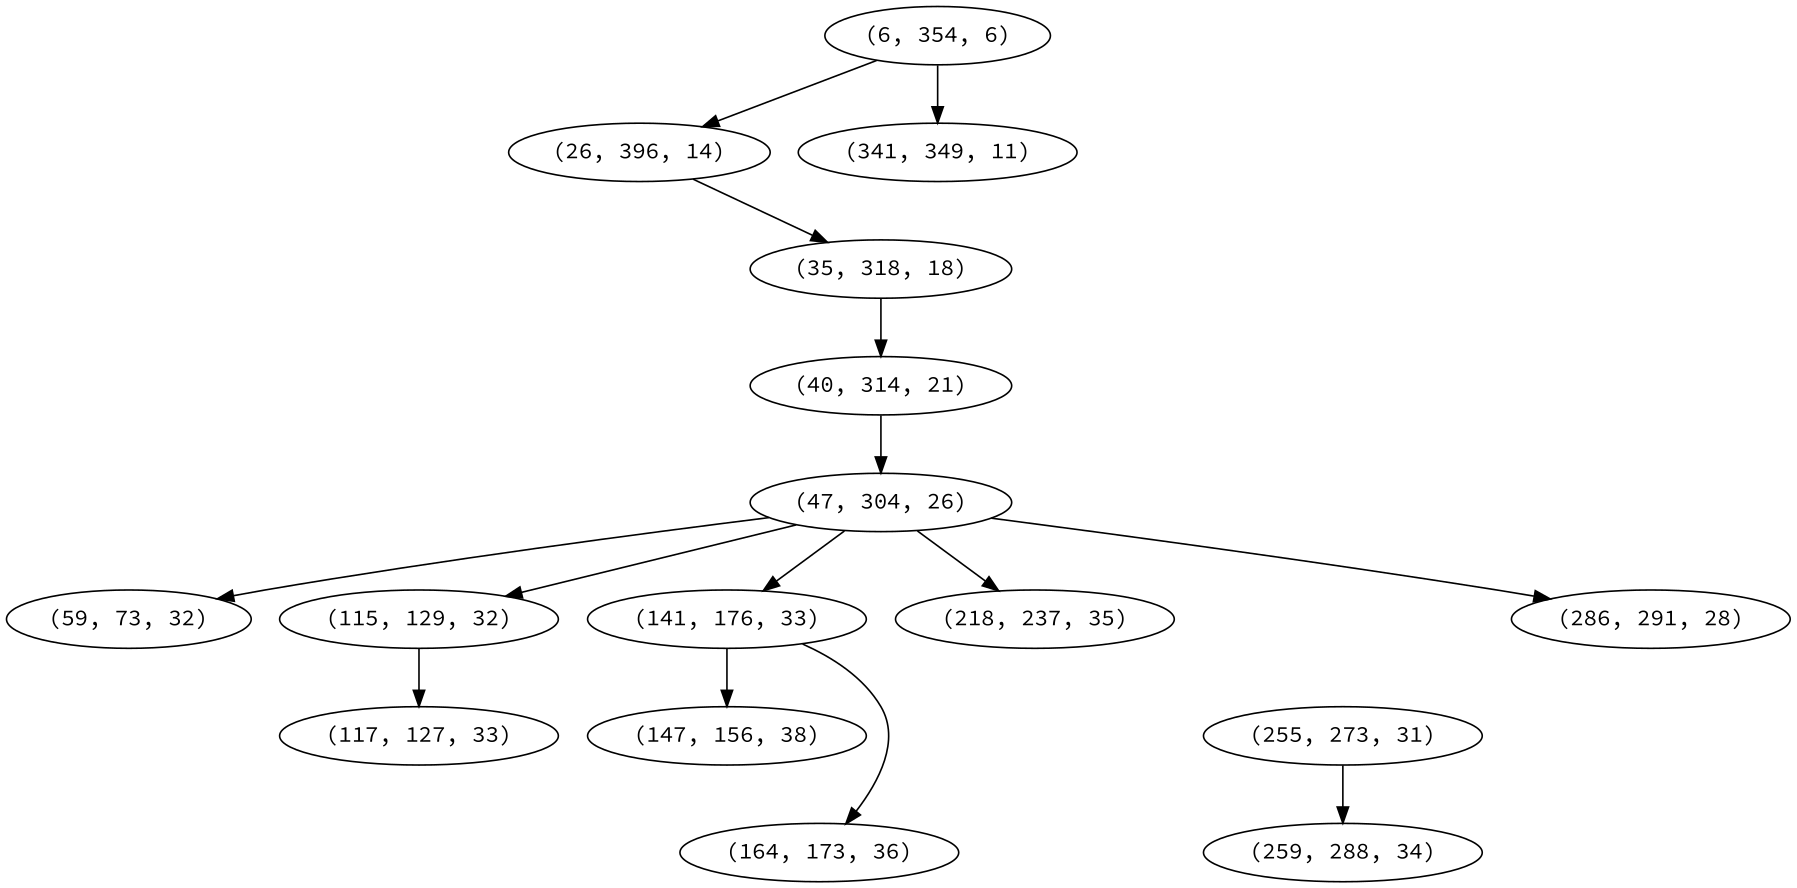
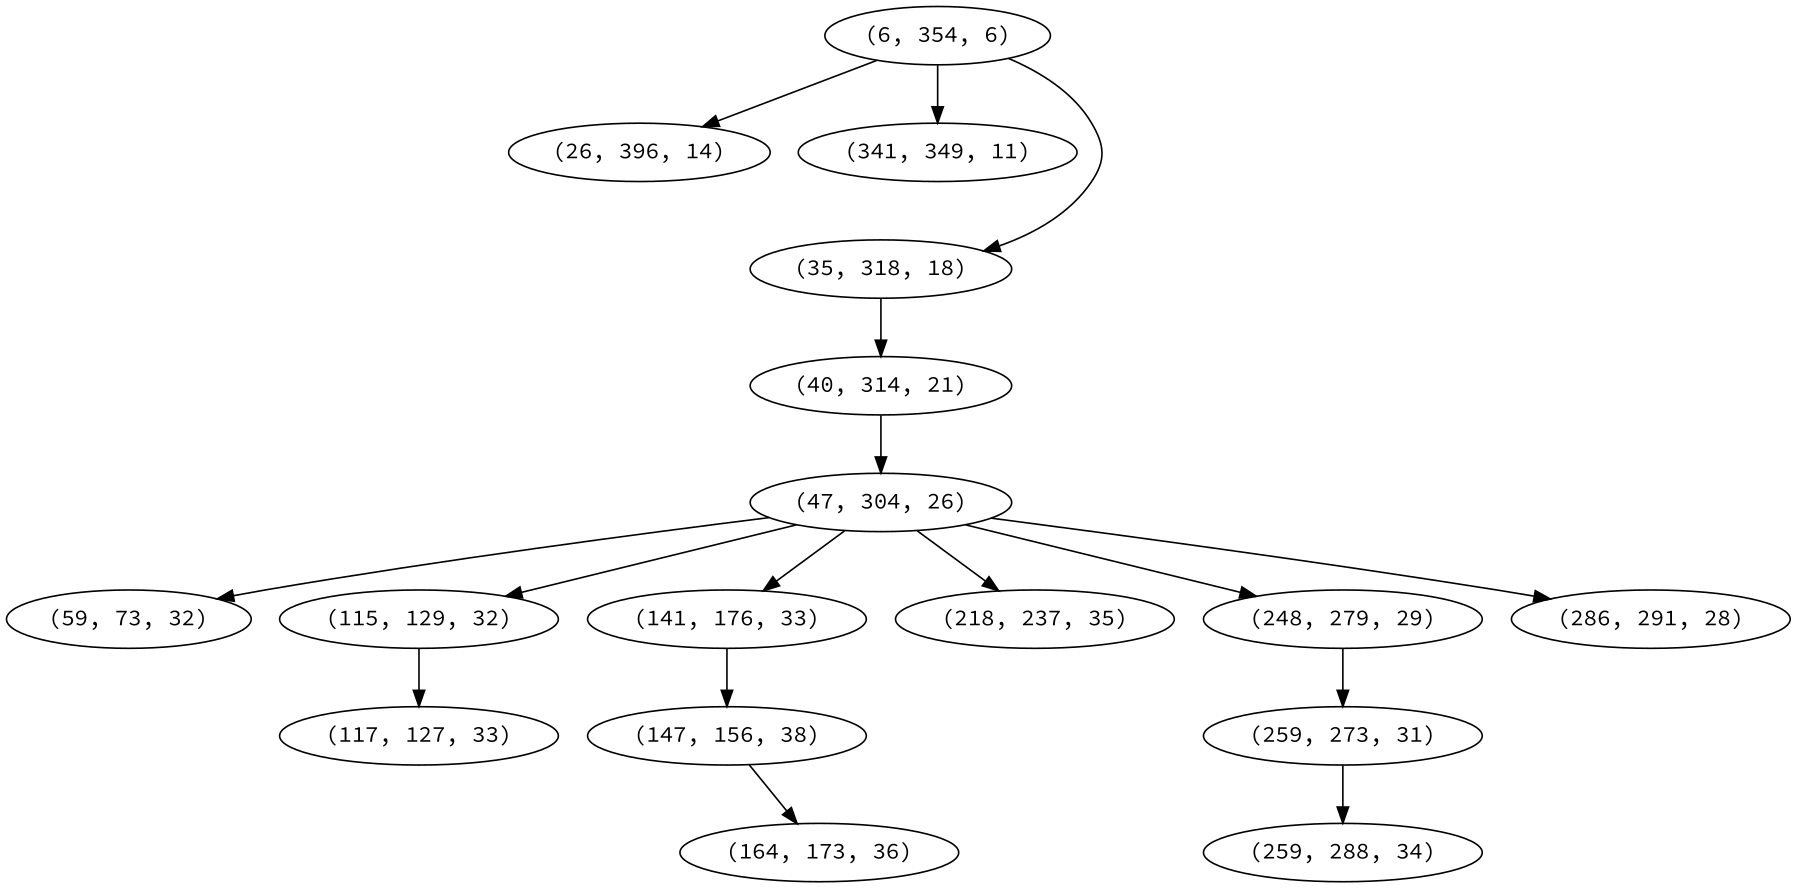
edge "(26, 396, 14)" -> "(35, 318, 18)": now "(6, 354, 6)" -> "(35, 318, 18)"
node "(248, 279, 29)": added
edge "(141, 176, 33)" -> "(164, 173, 36)": now "(147, 156, 38)" -> "(164, 173, 36)"
node "(255, 273, 31)": label "(255, 273, 31)" -> "(259, 273, 31)"
